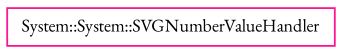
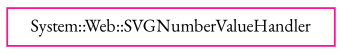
node "System::System::SVGNumberValueHandler": label "System::System::SVGNumberValueHandler" -> "System::Web::SVGNumberValueHandler"
